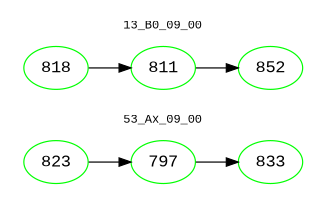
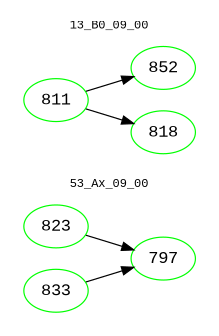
edge "818" -> "811": reversed
edge "797" -> "833": reversed
